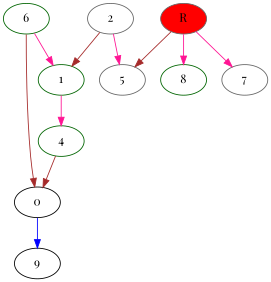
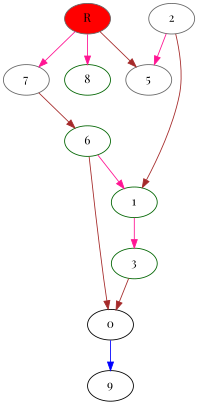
edge "7" -> "6": added
node "4": label "4" -> "3"
